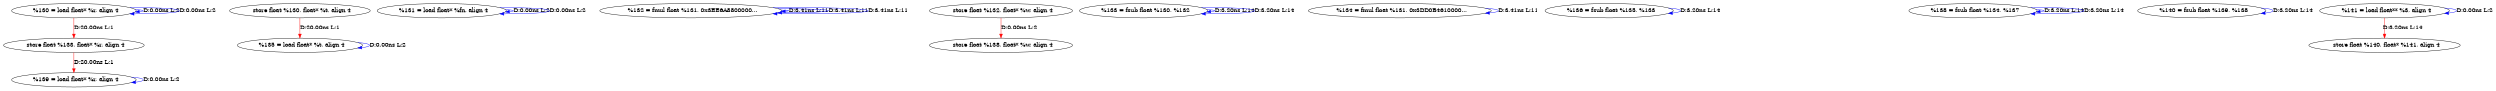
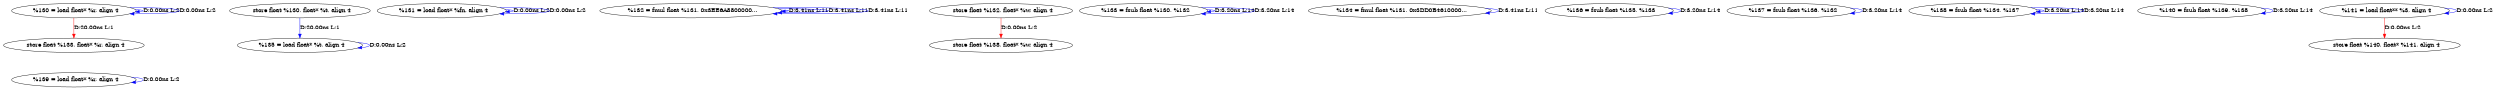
node "%137 = fsub float %136, %132": added
edge "store float %130, float* %t, align 4" -> "%135 = load float* %t, align 4": color red -> blue
edge "%141 = load float** %3, align 4" -> "store float %140, float* %141, align 4": label "D:3.20ns L:14" -> "D:0.00ns L:2"
edge "store float %133, float* %r, align 4" -> "%139 = load float* %r, align 4": removed, label "D:20.00ns L:1"
